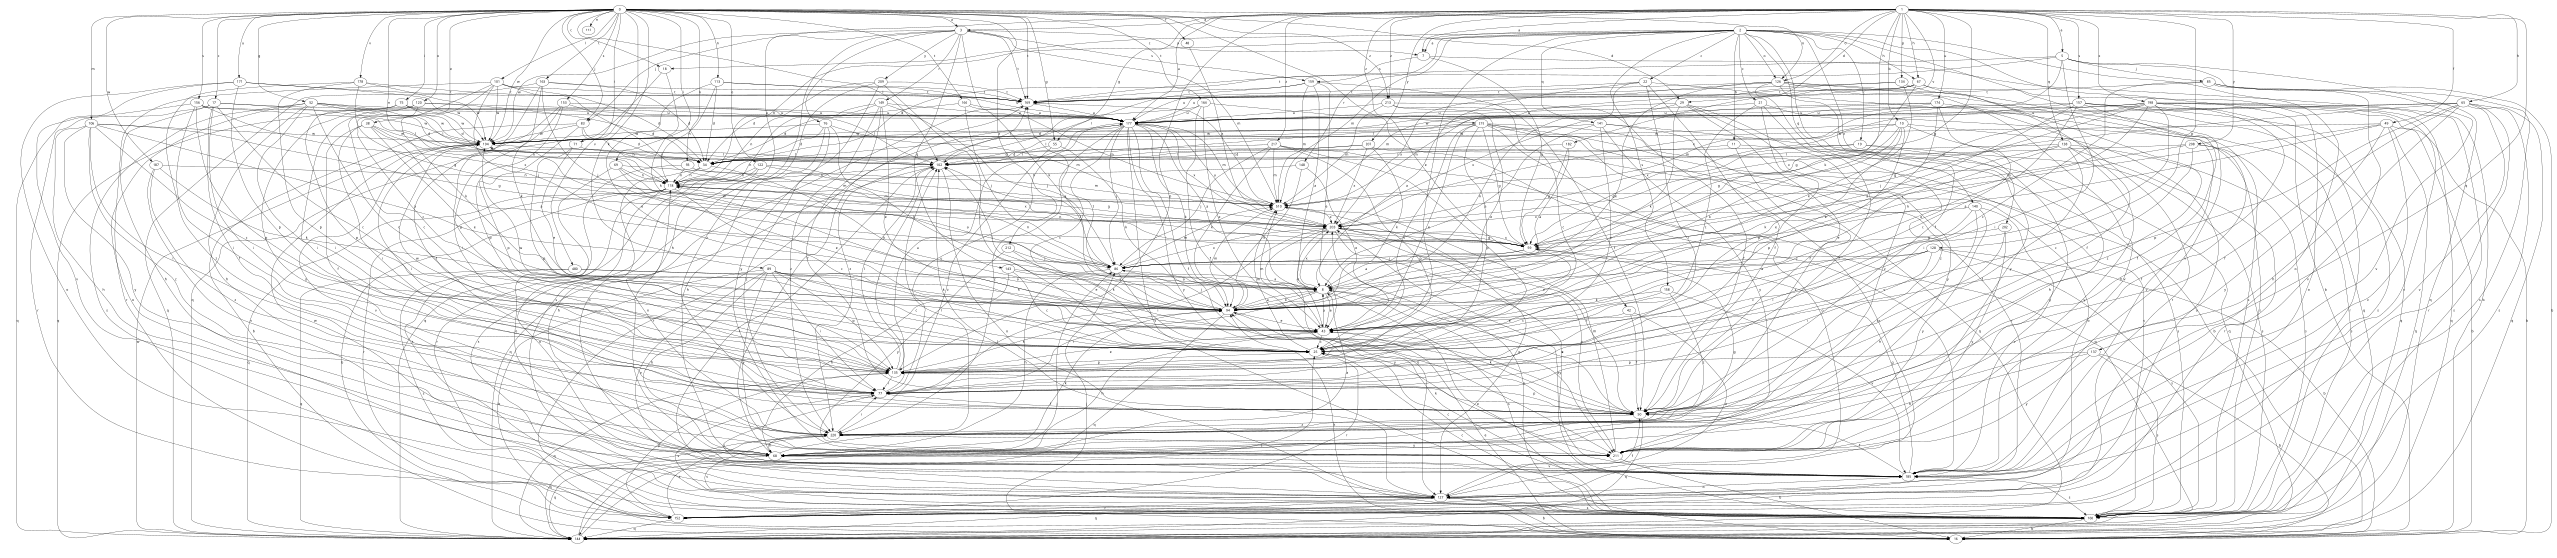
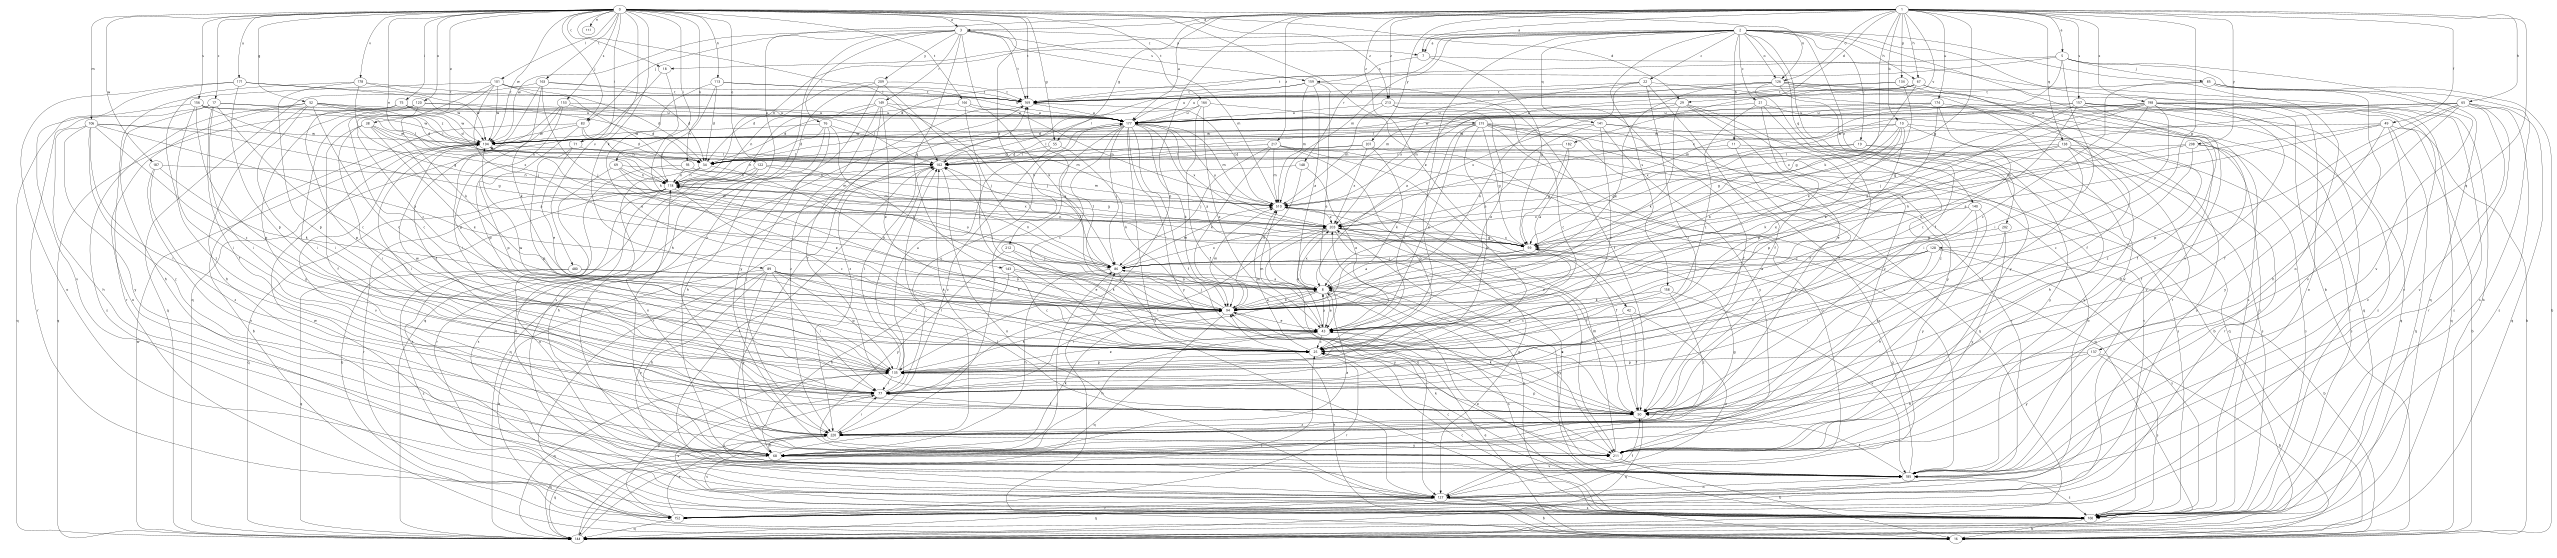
node "48": removed
edge "52" -> "194": label "w" -> "z"
edge "510" -> "50": added, label "f"
edge "140" -> "185": removed, label "v"
